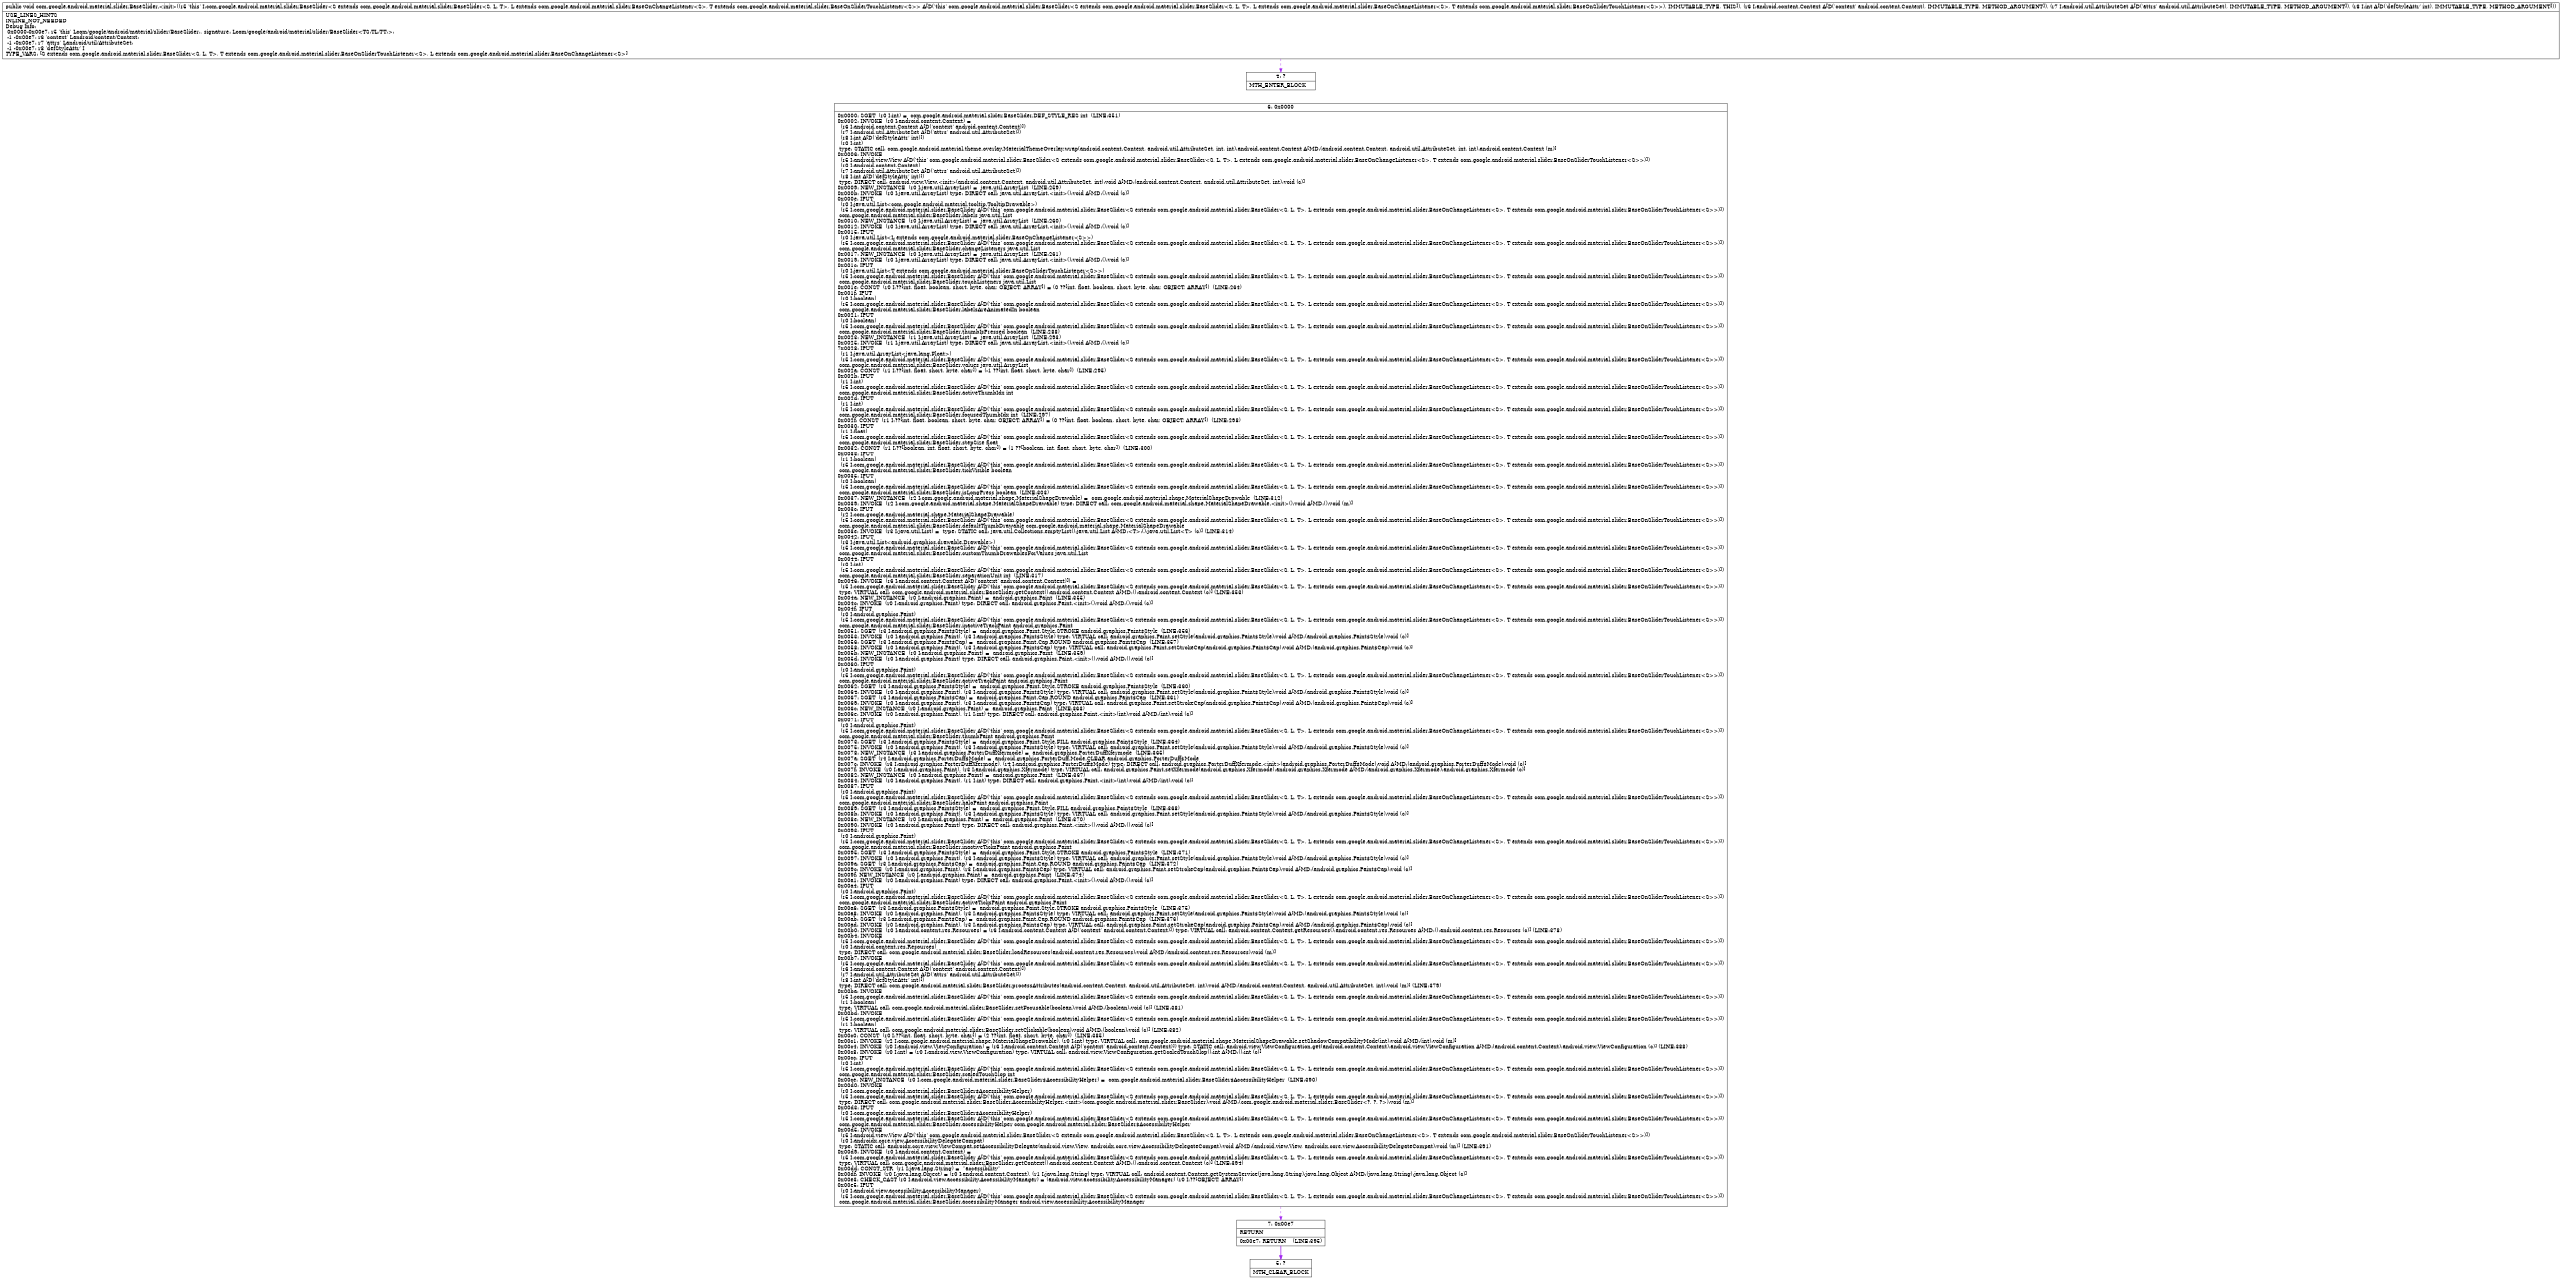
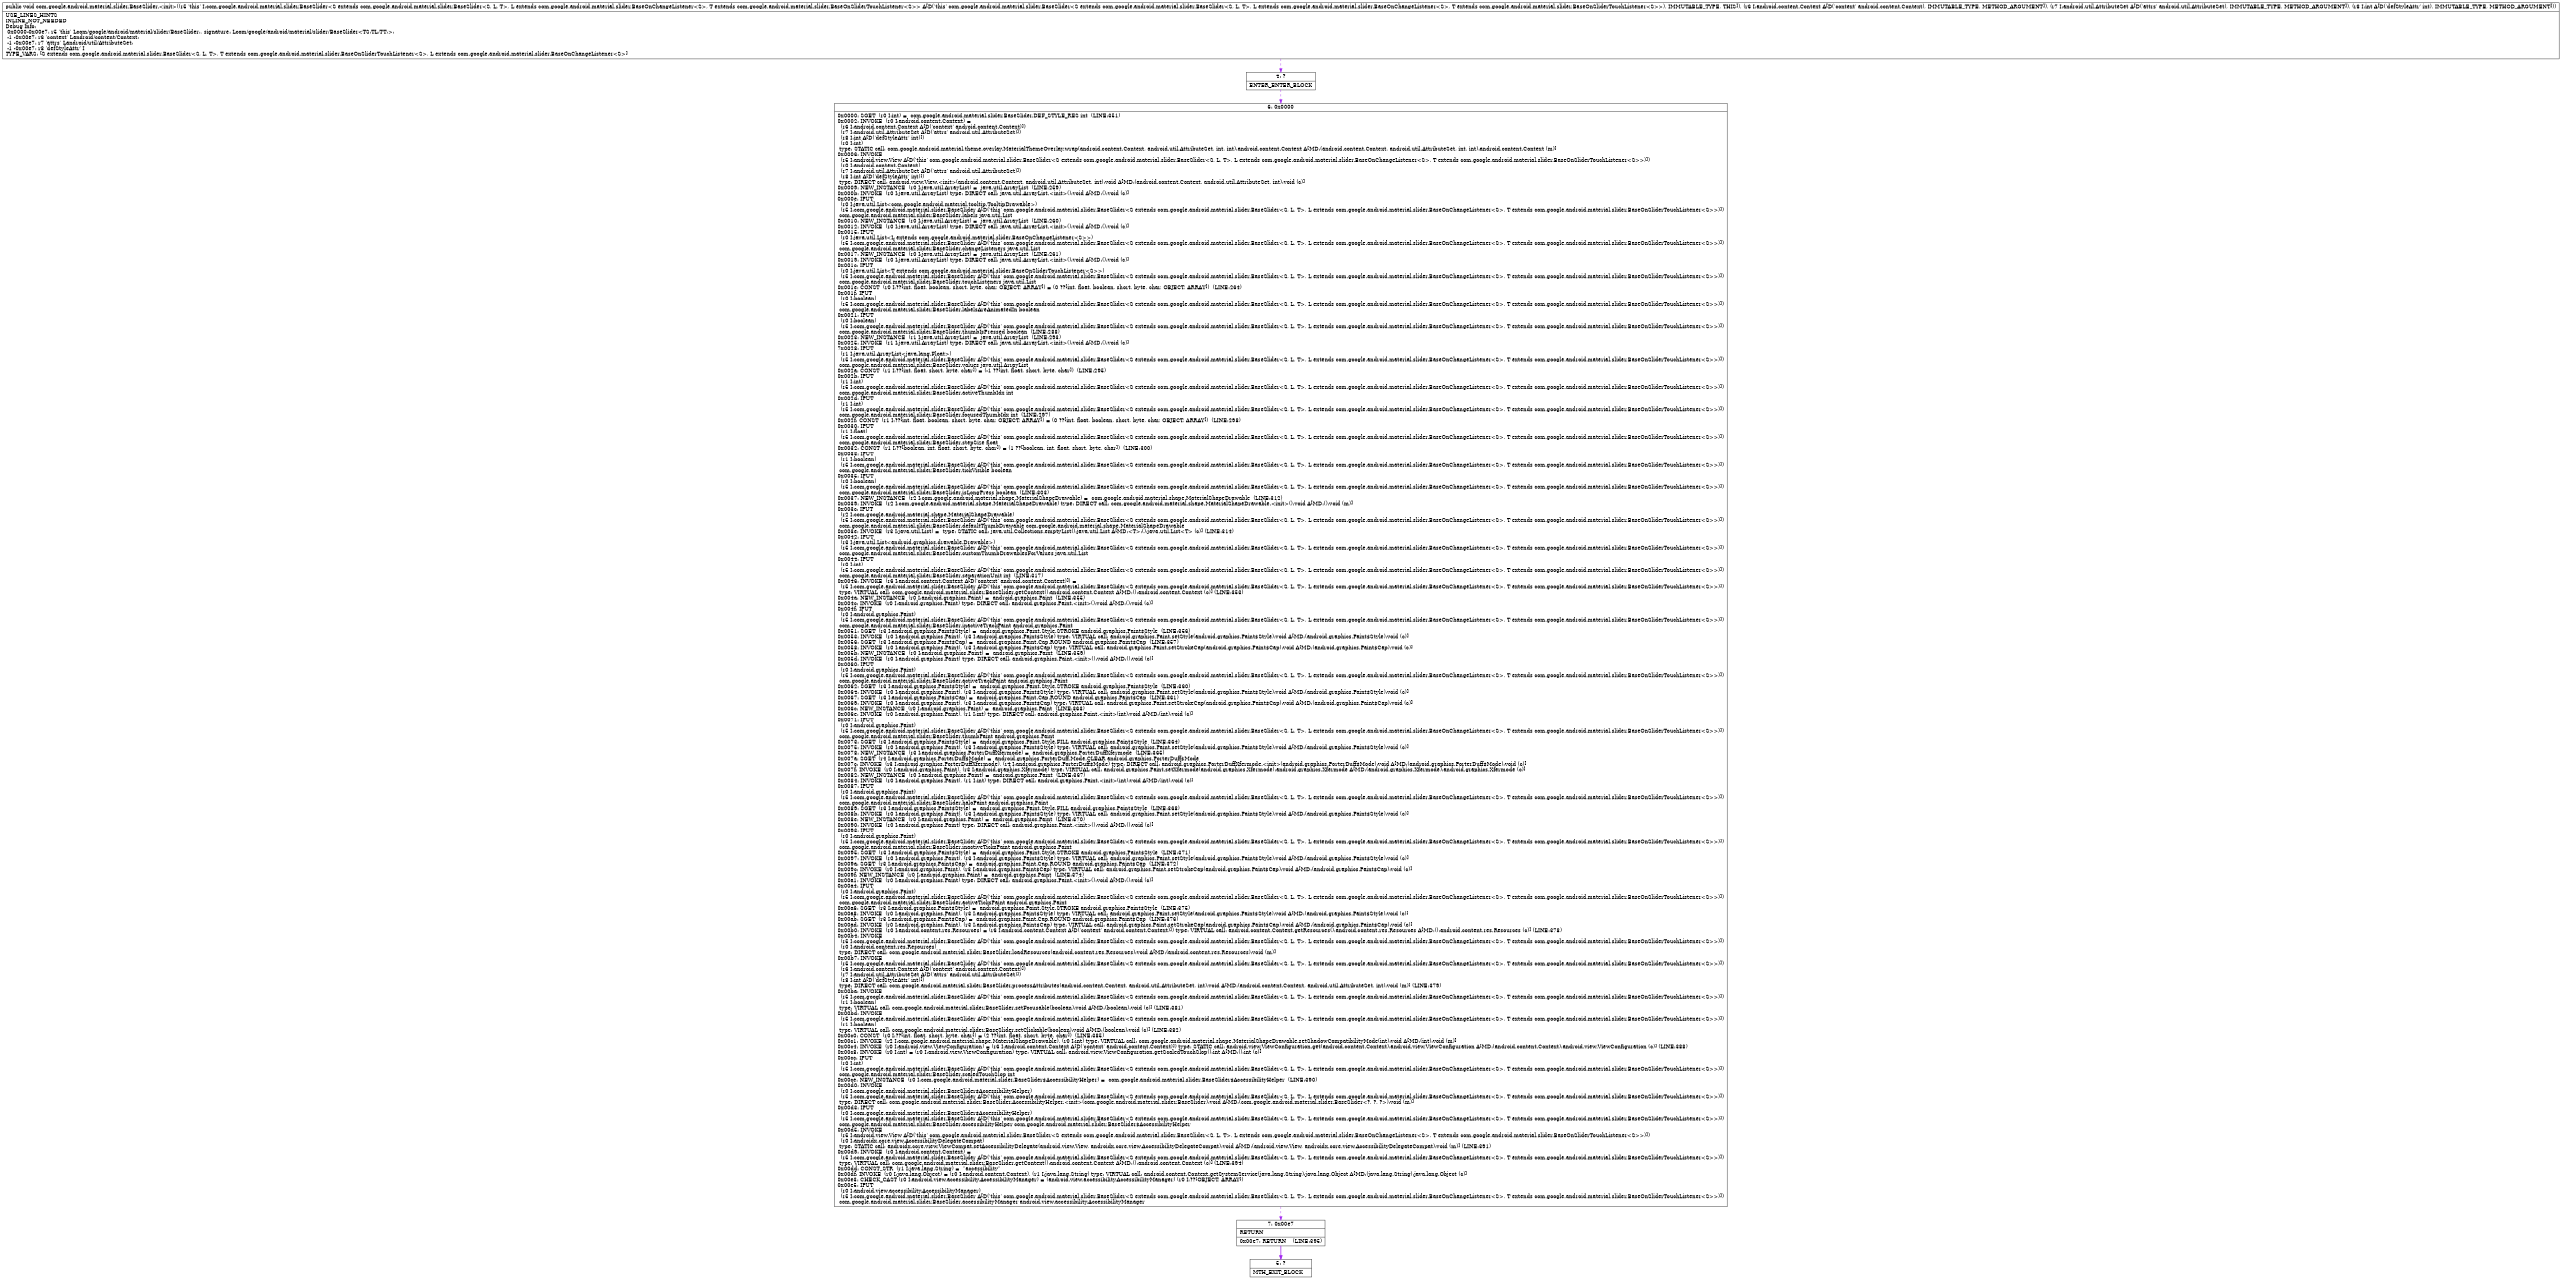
node "4: ?": text "MTH_ENTER_BLOCK" -> "ENTER_ENTER_BLOCK"
edge "4: ?" -> "6: 0x0000": added
node "5: ?": text "MTH_CLEAR_BLOCK" -> "MTH_EXIT_BLOCK"
